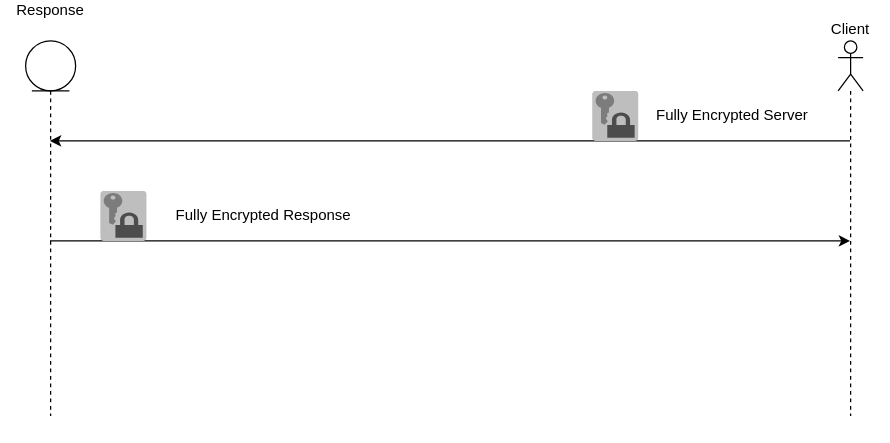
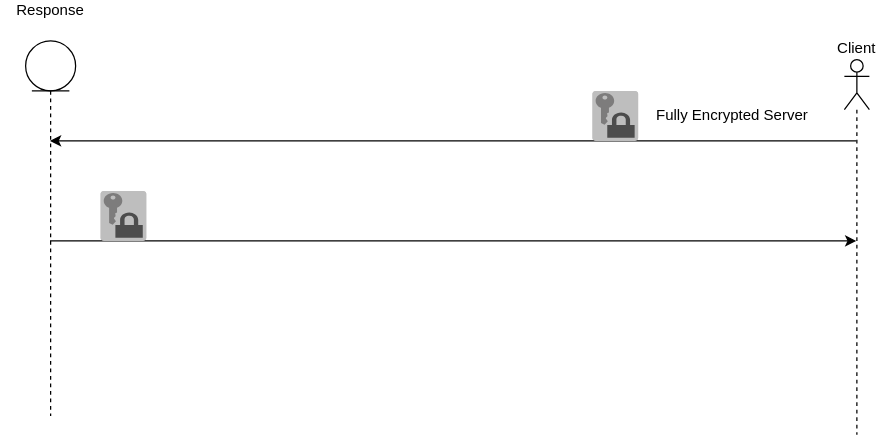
node "Fully Encrypted Response": removed
node "Client": moved (851, 228) -> (857, 247)
